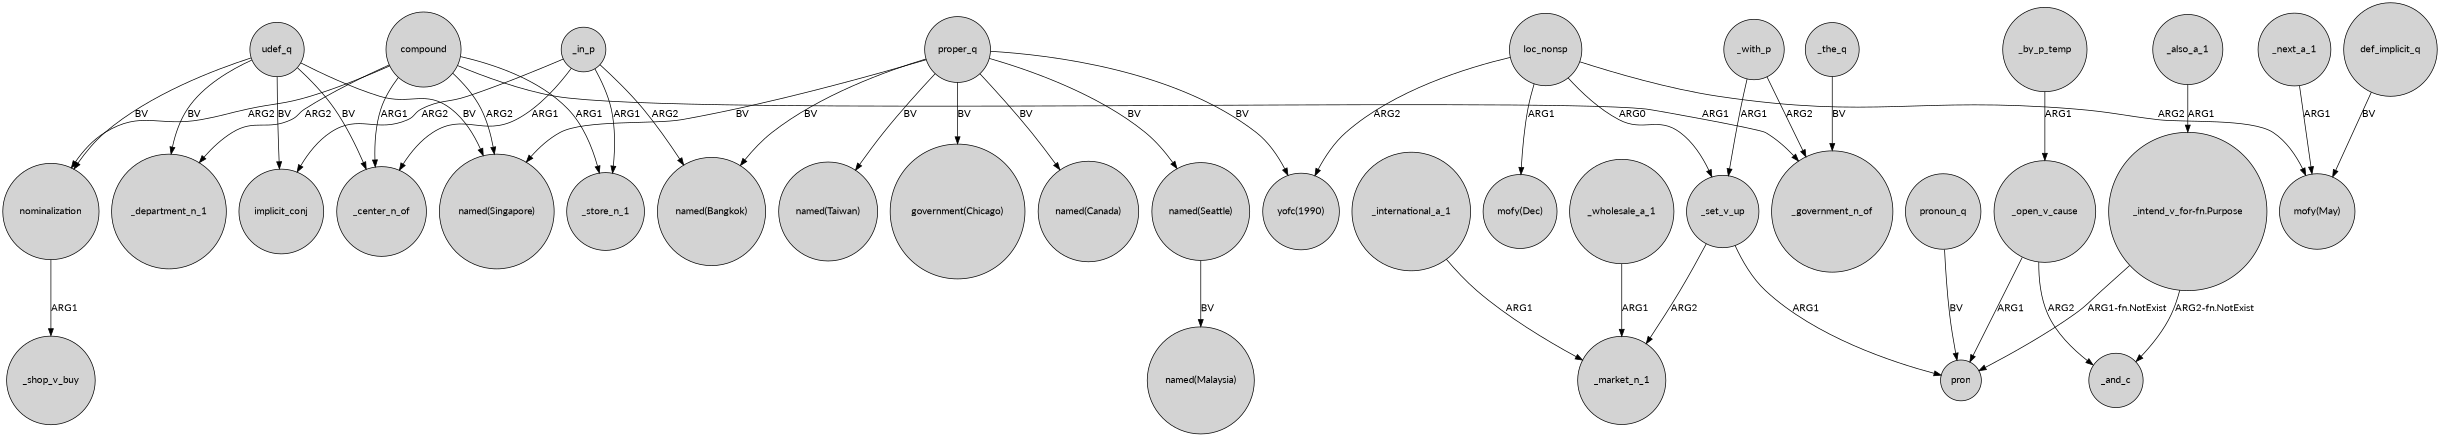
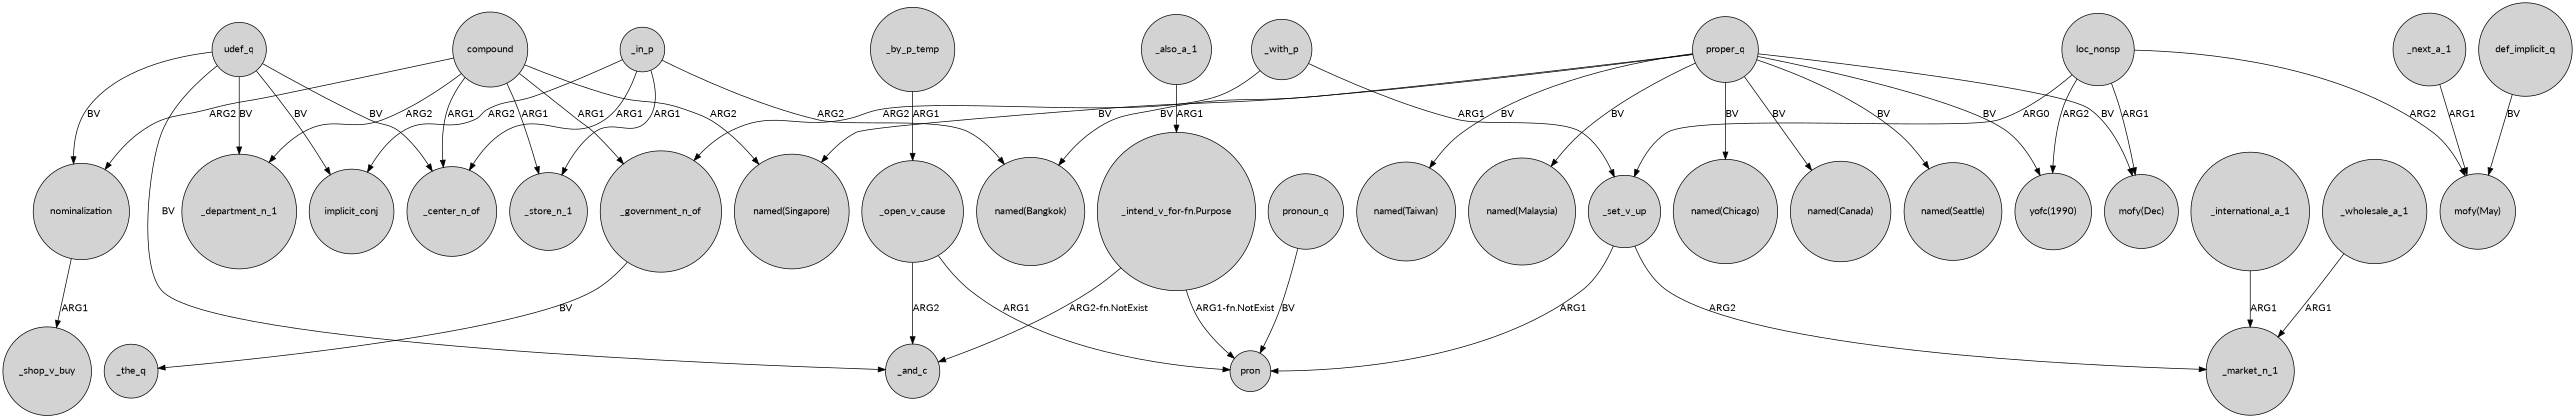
edge "proper_q" -> "mofy(Dec)": added, label "BV"
edge "udef_q" -> "named(Singapore)": now "udef_q" -> "_and_c"
edge "_the_q" -> "_government_n_of": reversed
node "government(Chicago)": label "government(Chicago)" -> "named(Chicago)"
edge "named(Seattle)" -> "named(Malaysia)": now "proper_q" -> "named(Malaysia)"
